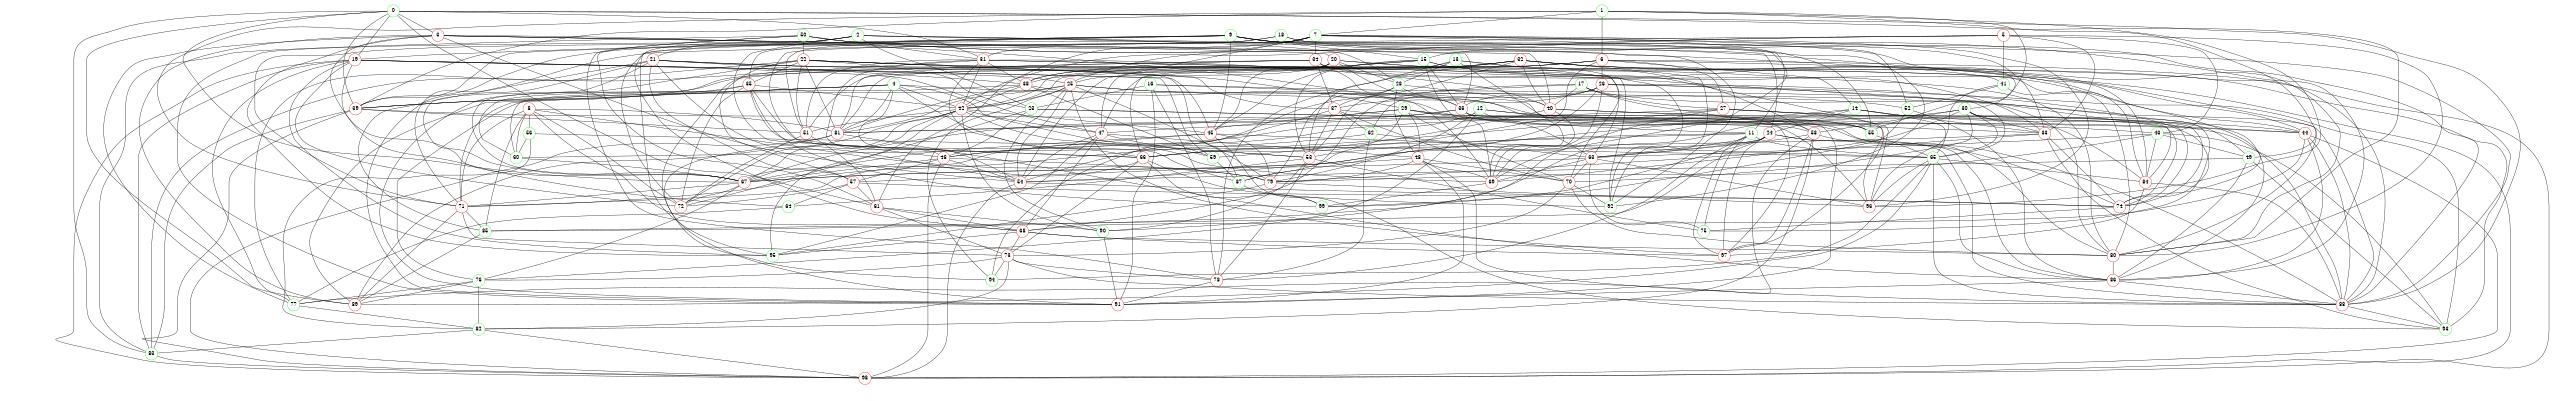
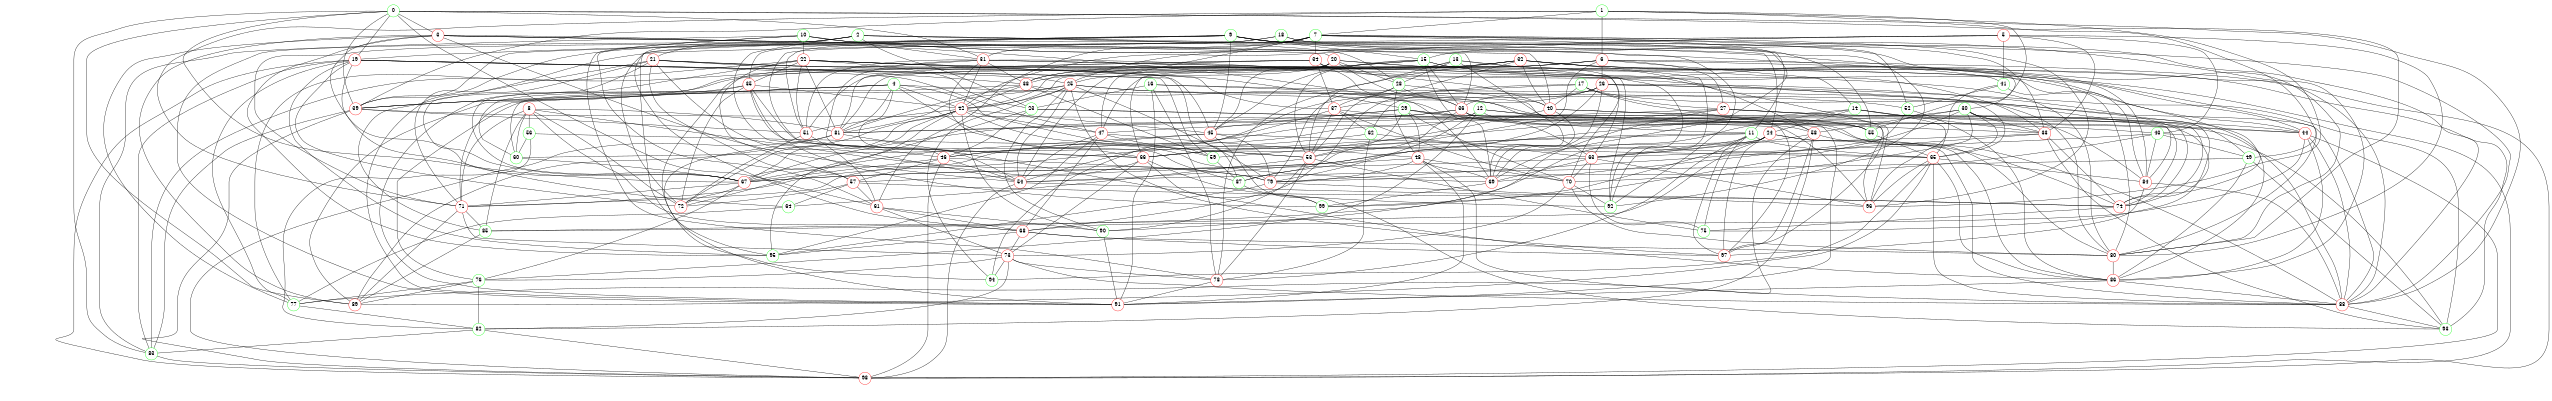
node "50": label "50" -> "10"
edge "36" -- "53": added
node "65": color green -> red
